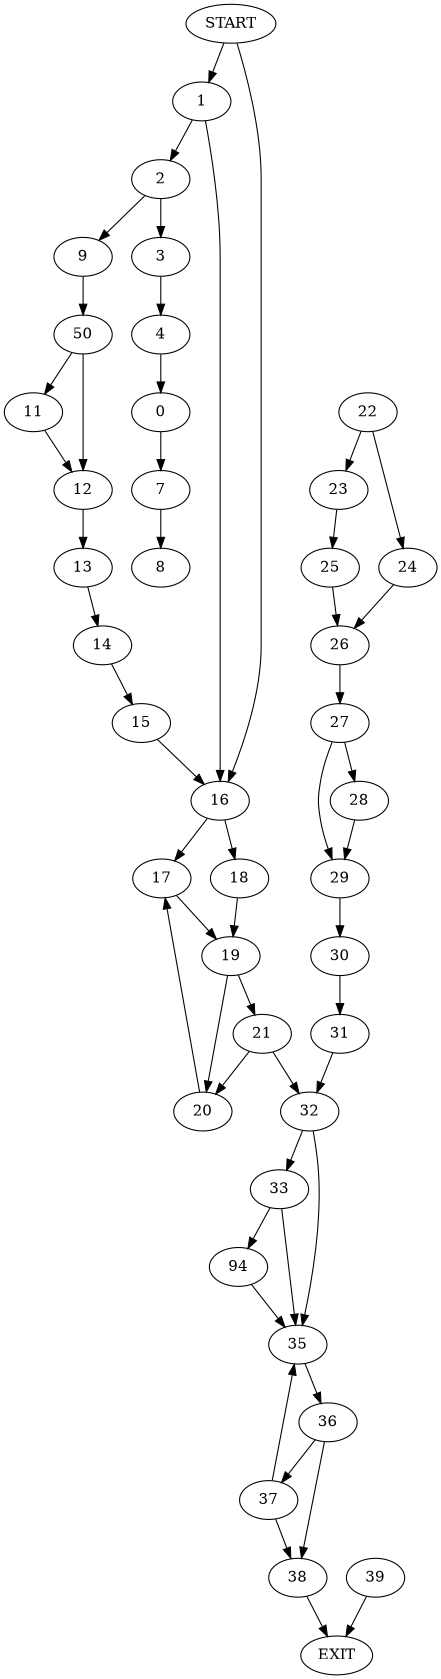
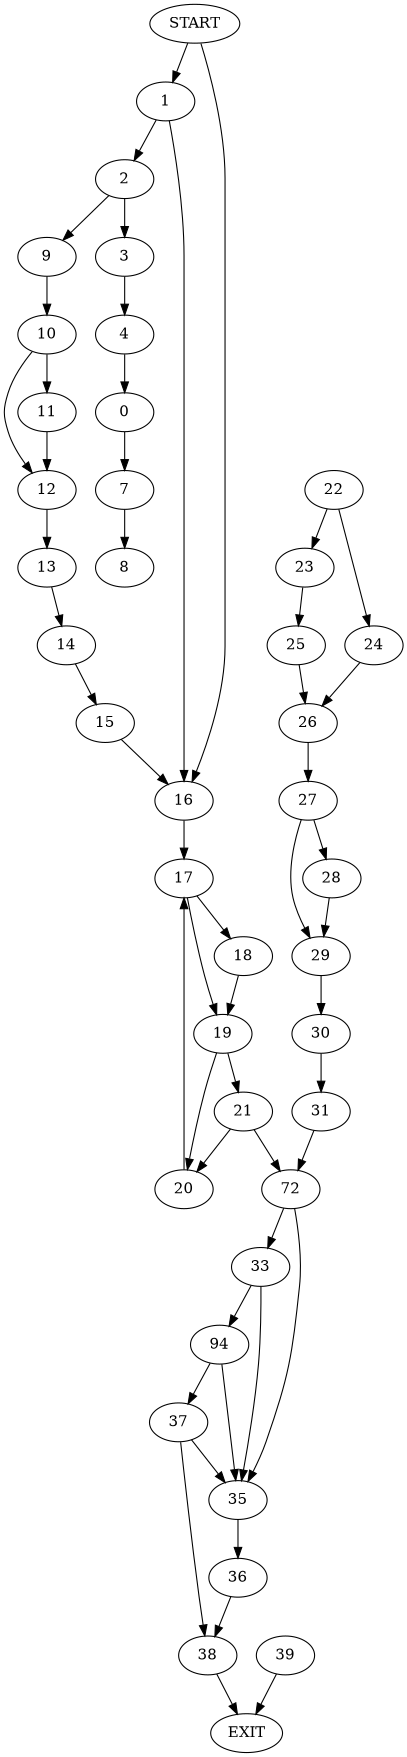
node "50": label "50" -> "10"
edge "16" -> "18": now "17" -> "18"
node "32": label "32" -> "72"
edge "36" -> "37": now "94" -> "37"
